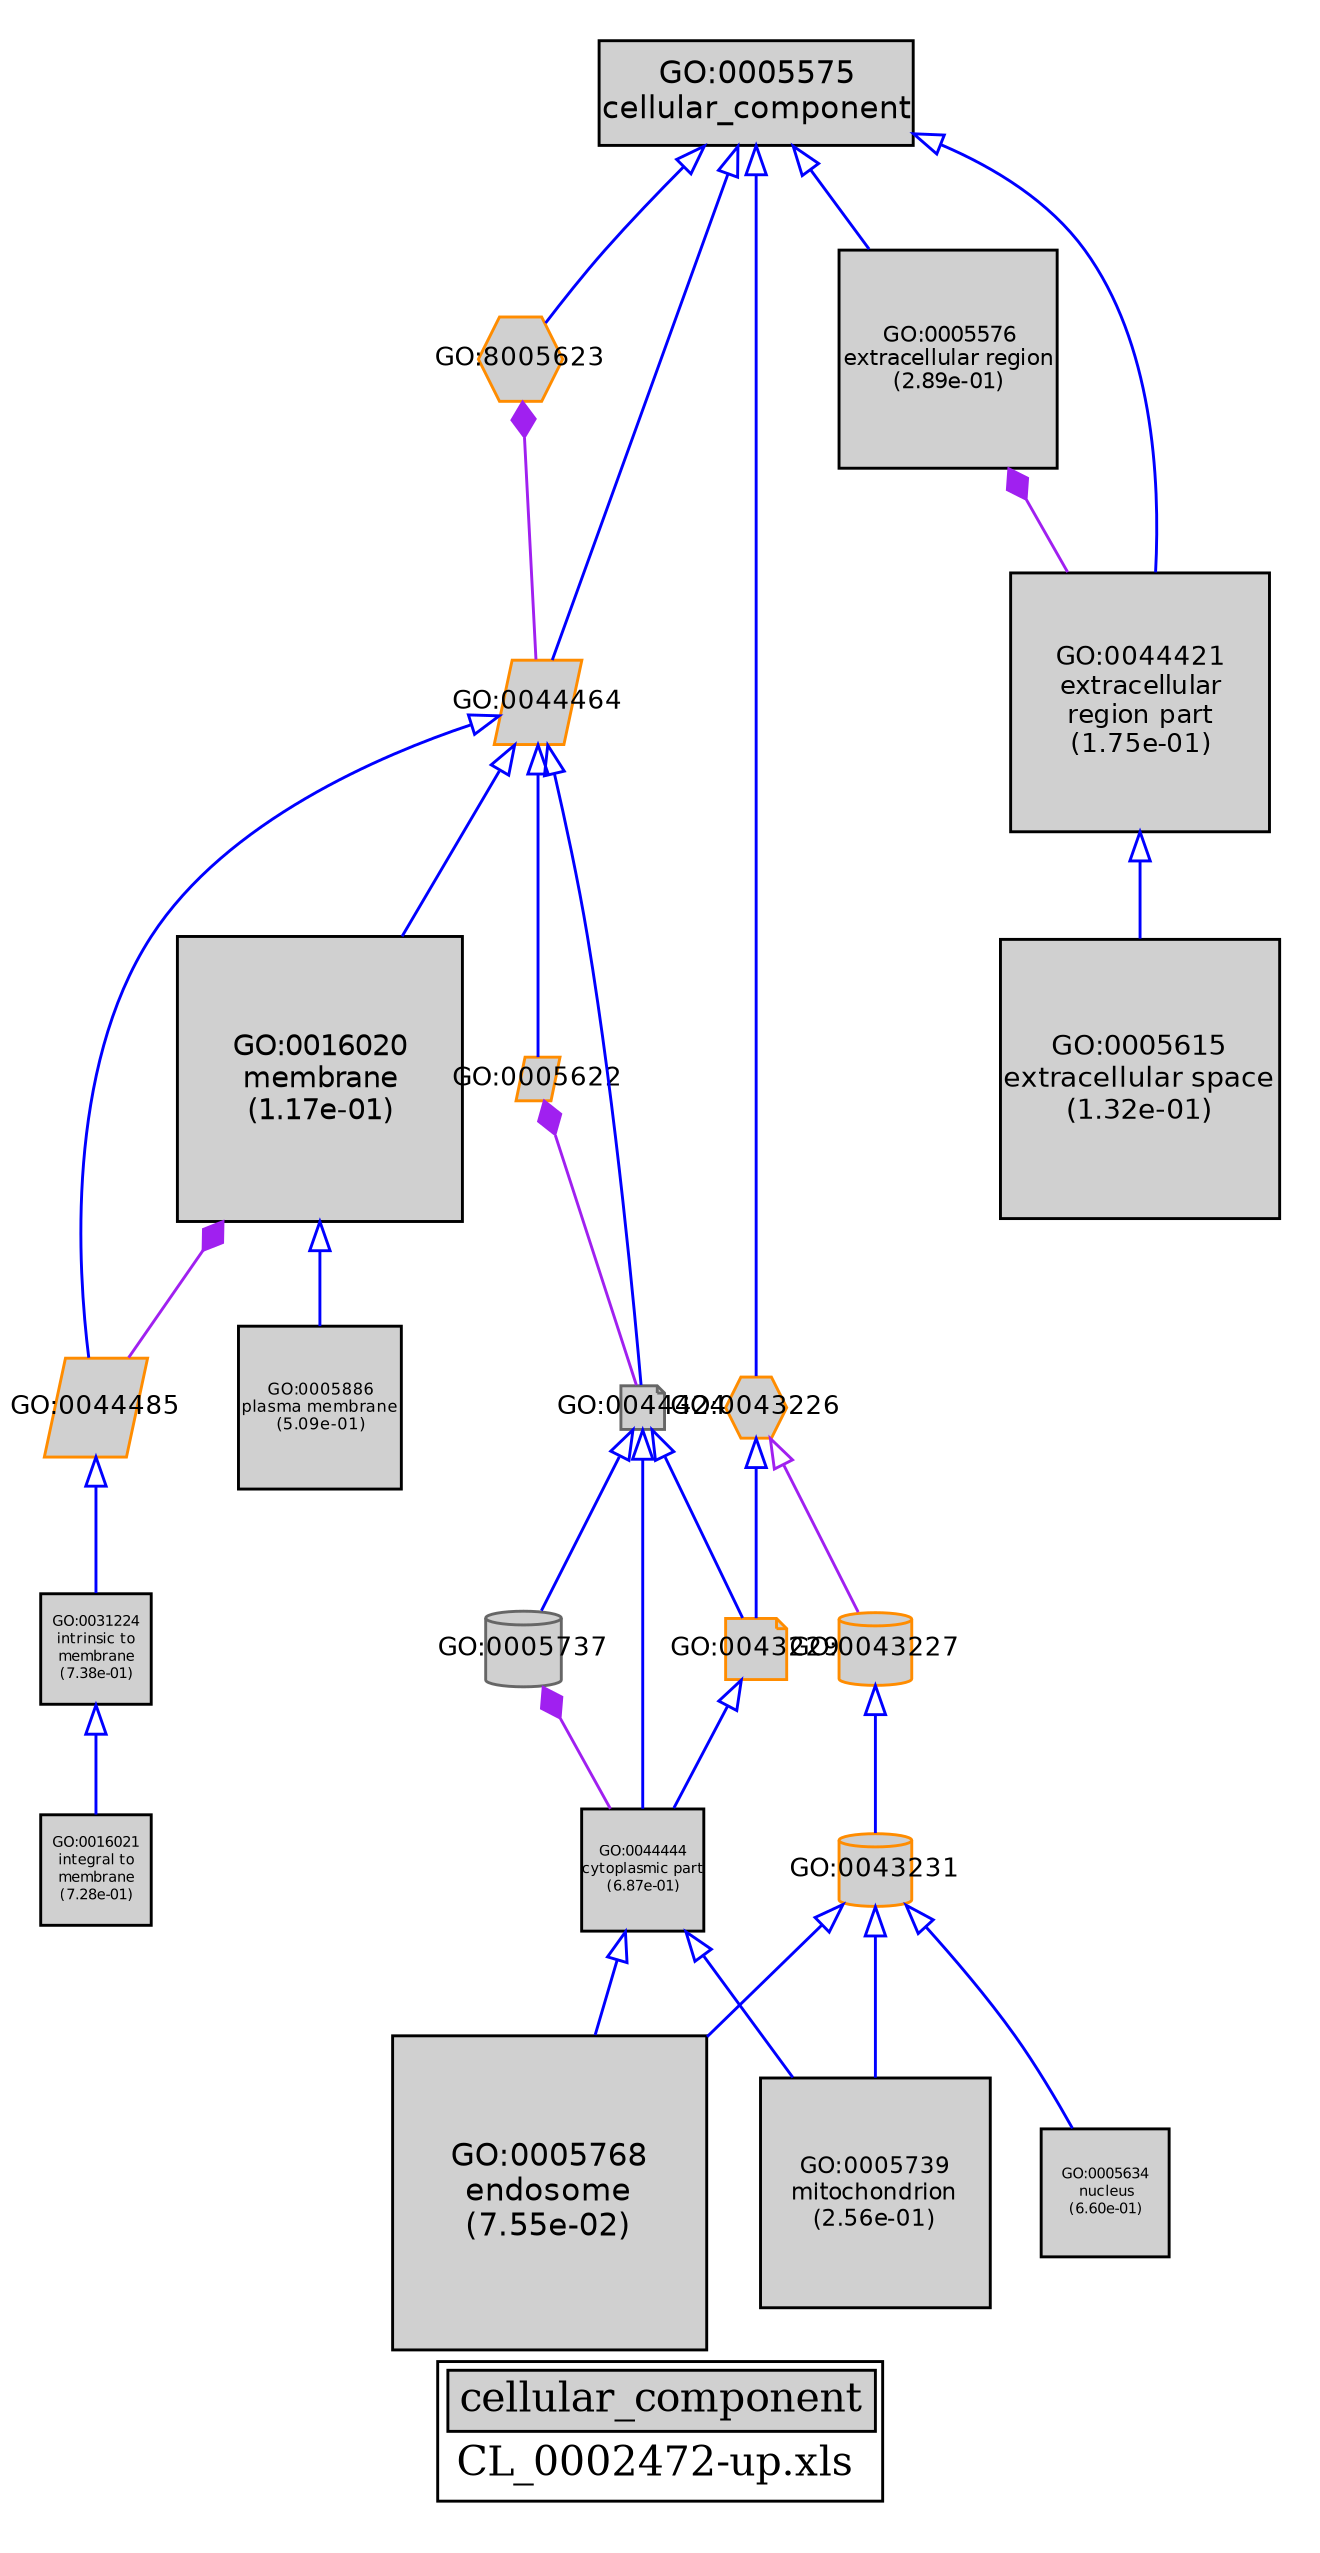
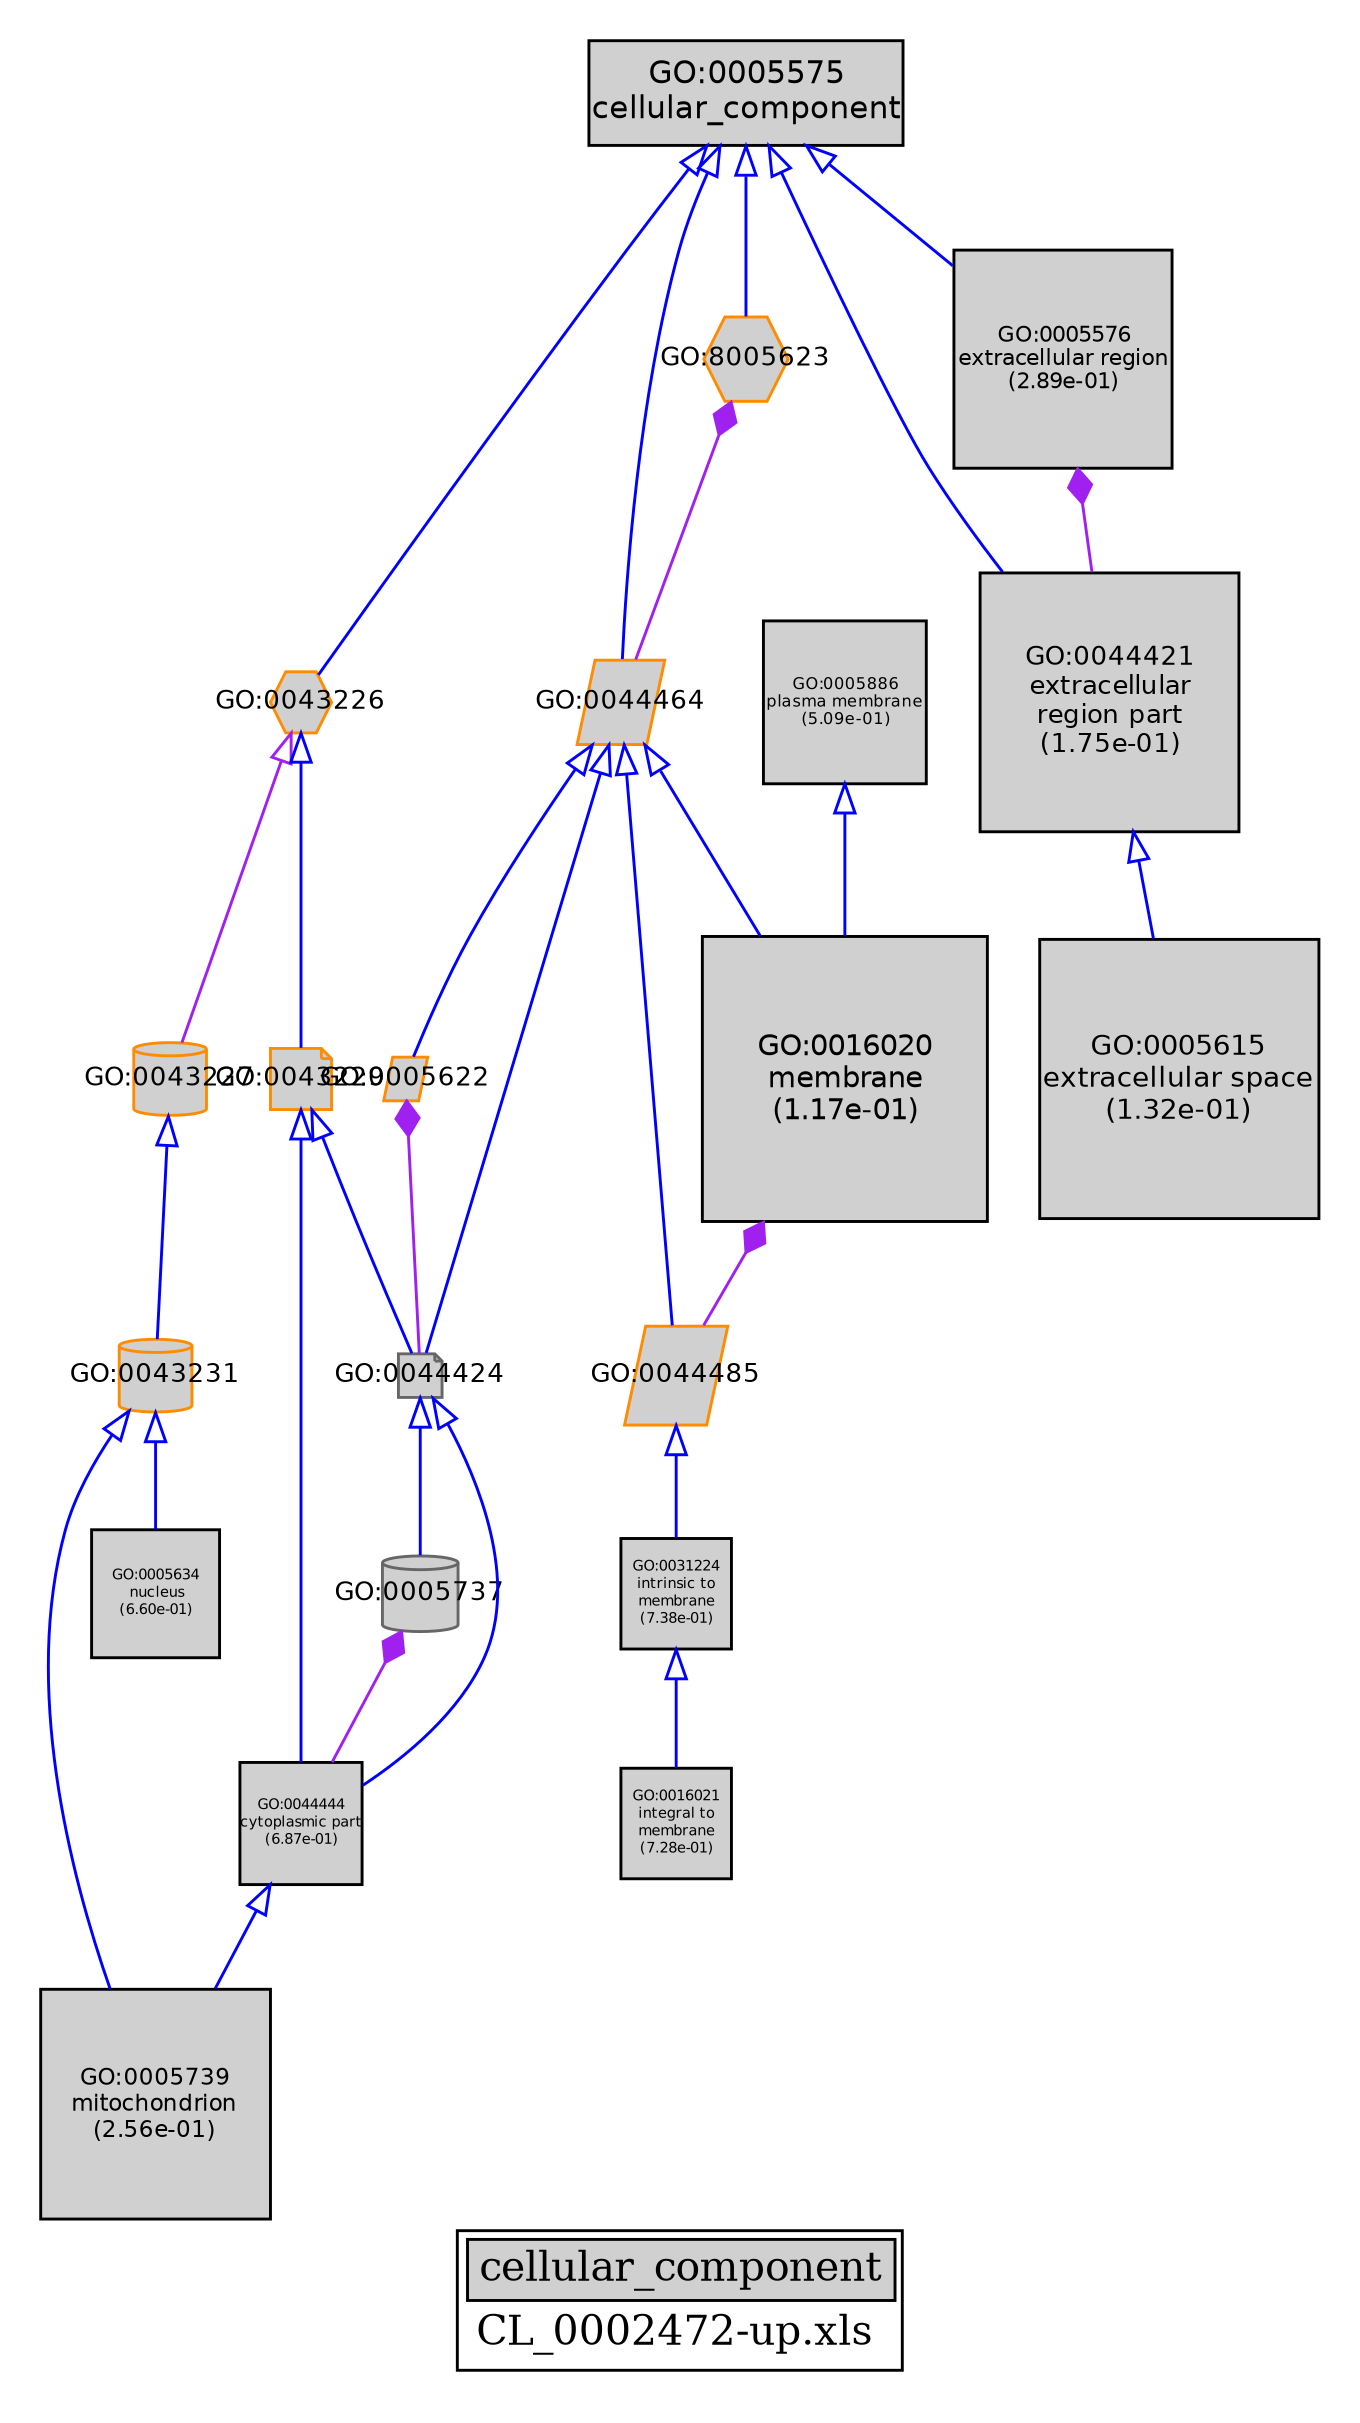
edge "GO:0005886" -> "GO:0016020": reversed
edge "GO:0043229" -> "GO:0044424": reversed
node "GO:0005768": removed
